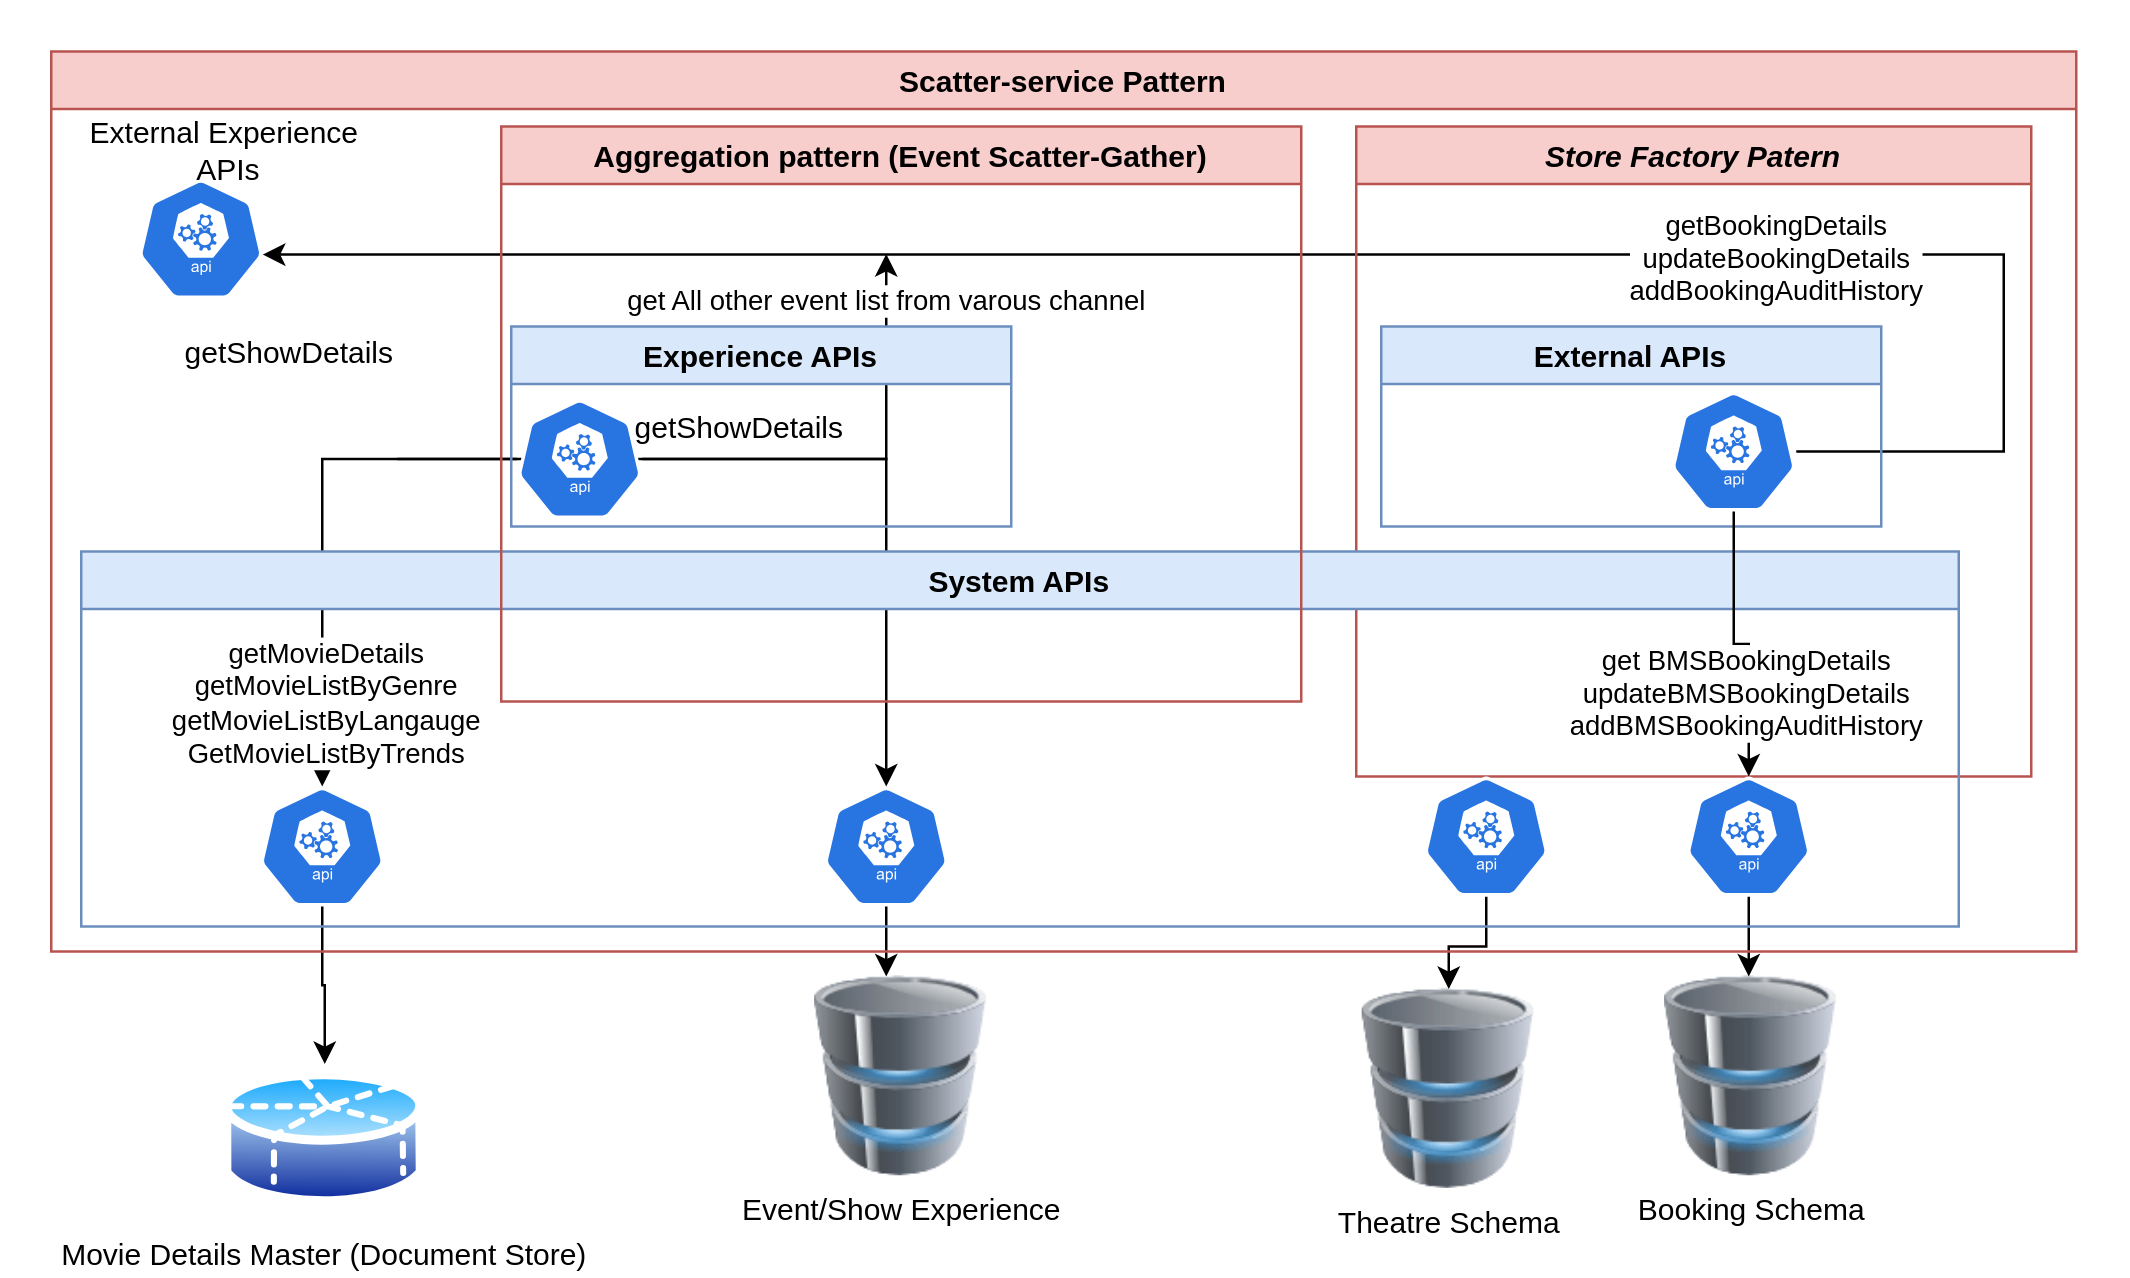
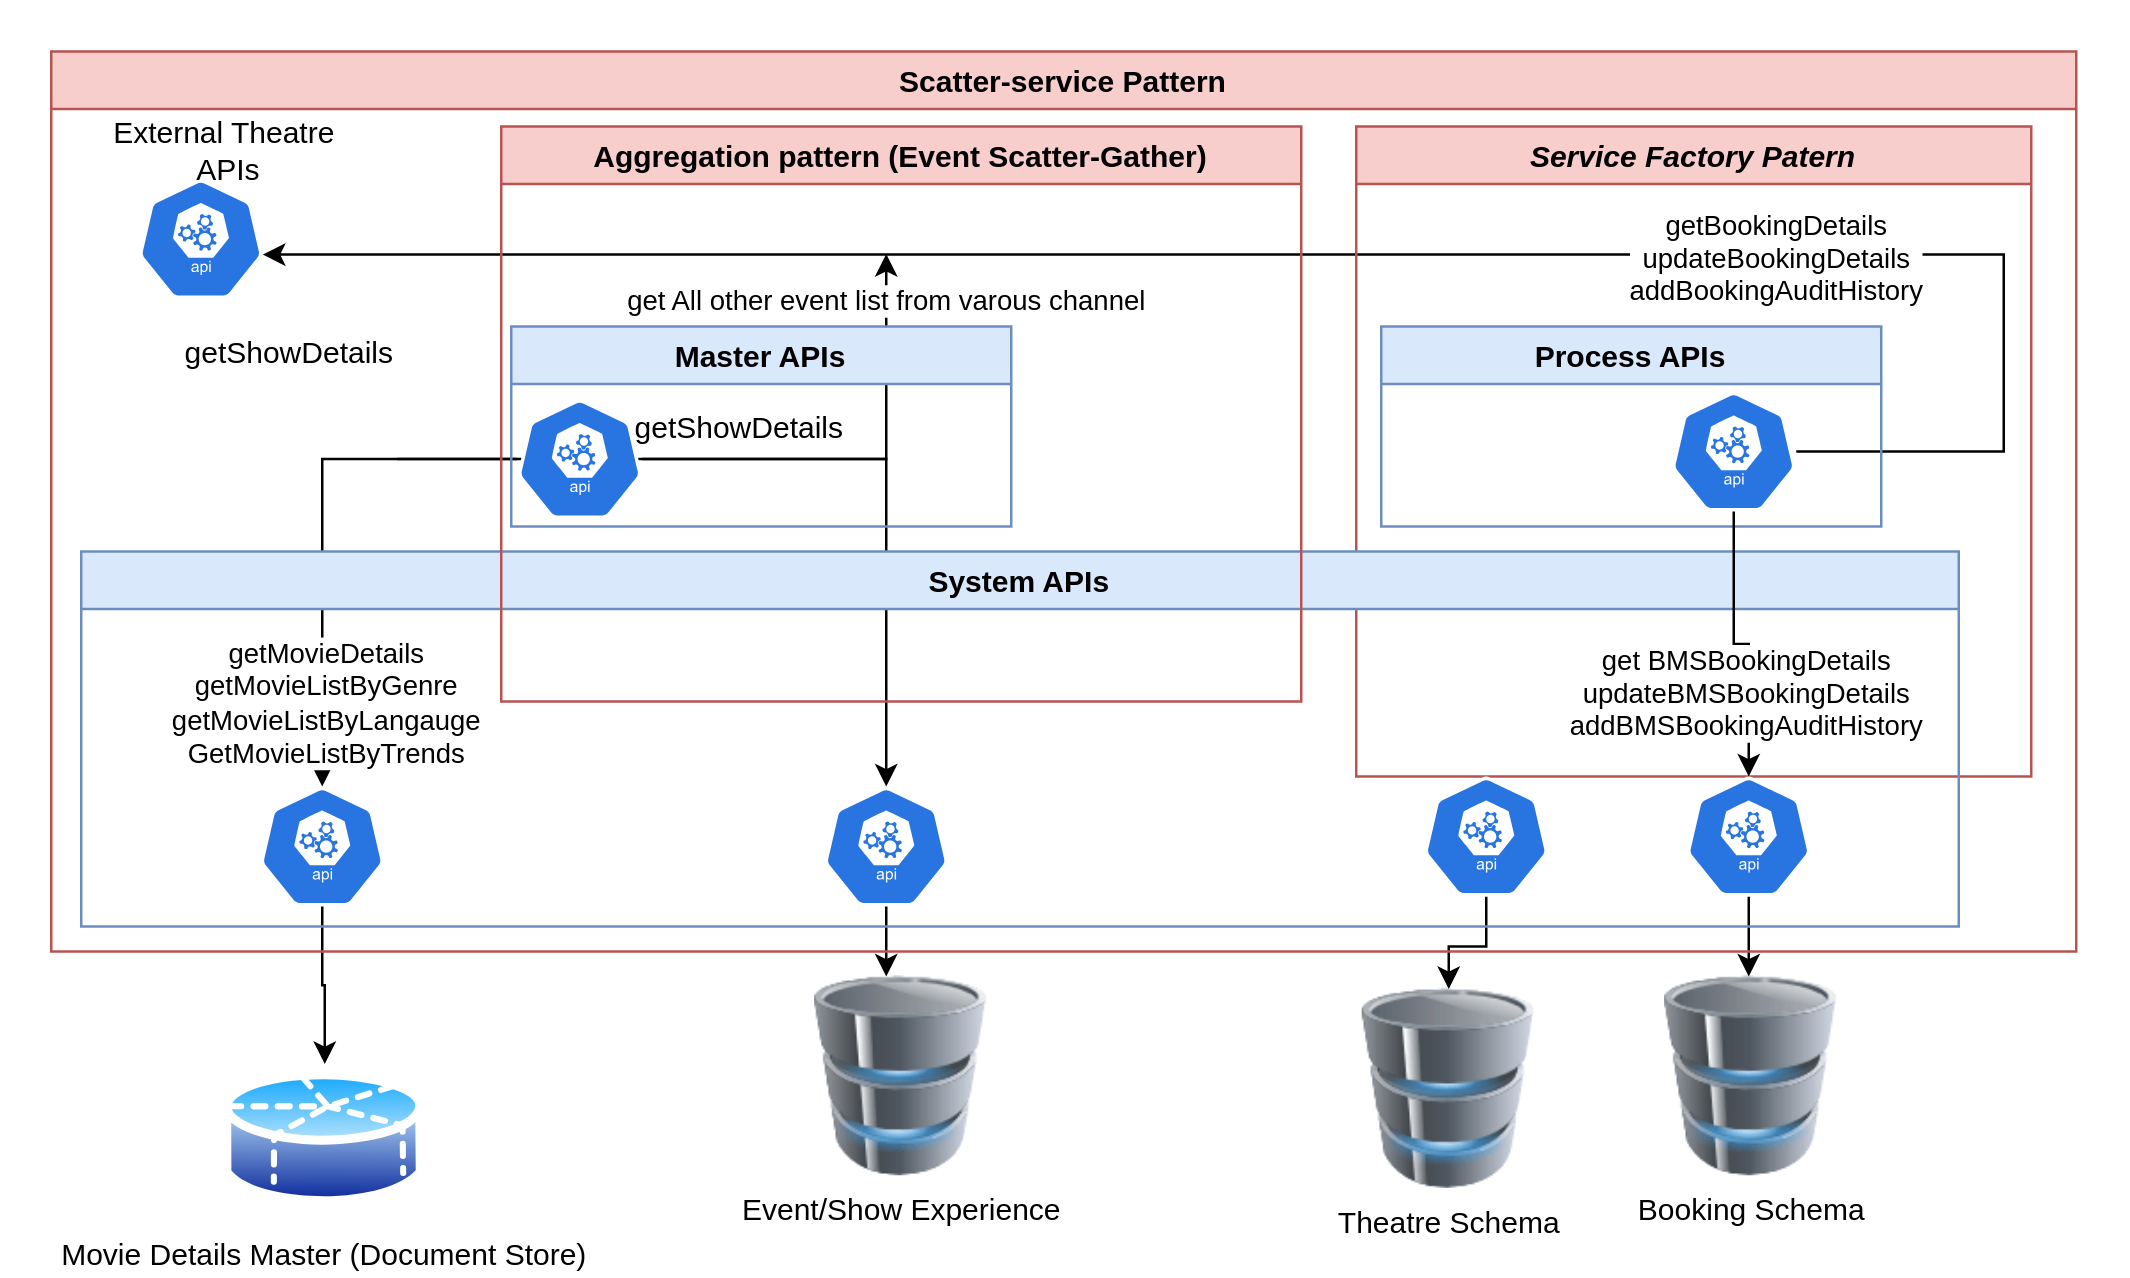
node "External Experience APIs": label "External Experience APIs" -> "External Theatre APIs"
node "Store Factory Patern": label "Store Factory Patern" -> "Service Factory Patern"
node "Experience APIs": label "Experience APIs" -> "Master APIs"
node "External APIs": label "External APIs" -> "Process APIs"
